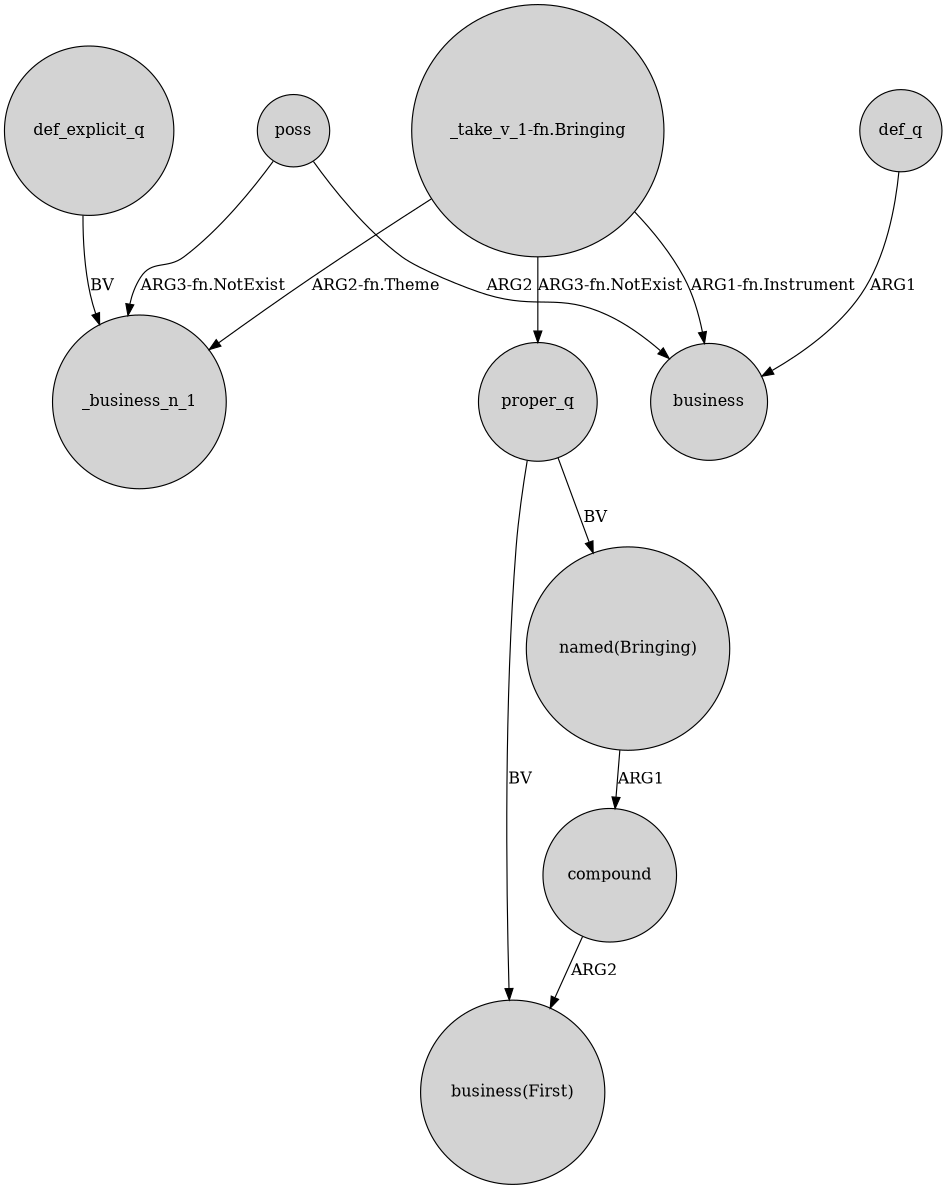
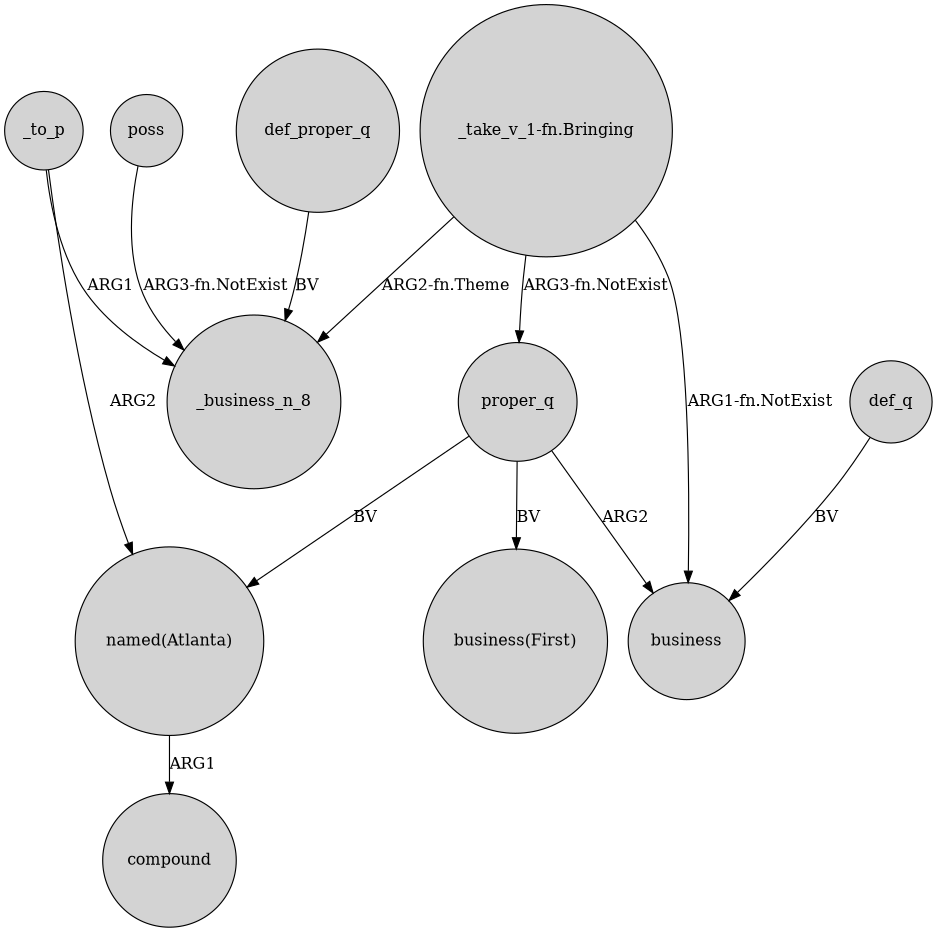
node "_to_p": added
node "def_explicit_q": label "def_explicit_q" -> "def_proper_q"
edge "_take_v_1-fn.Bringing" -> "business": label "ARG1-fn.Instrument" -> "ARG1-fn.NotExist"
edge "def_q" -> "business": label "ARG1" -> "BV"
edge "poss" -> "business": now "proper_q" -> "business"
node "_business_n_1": label "_business_n_1" -> "_business_n_8"
node "named(Bringing)": label "named(Bringing)" -> "named(Atlanta)"
edge "compound" -> "business(First)": removed, label "ARG2"
